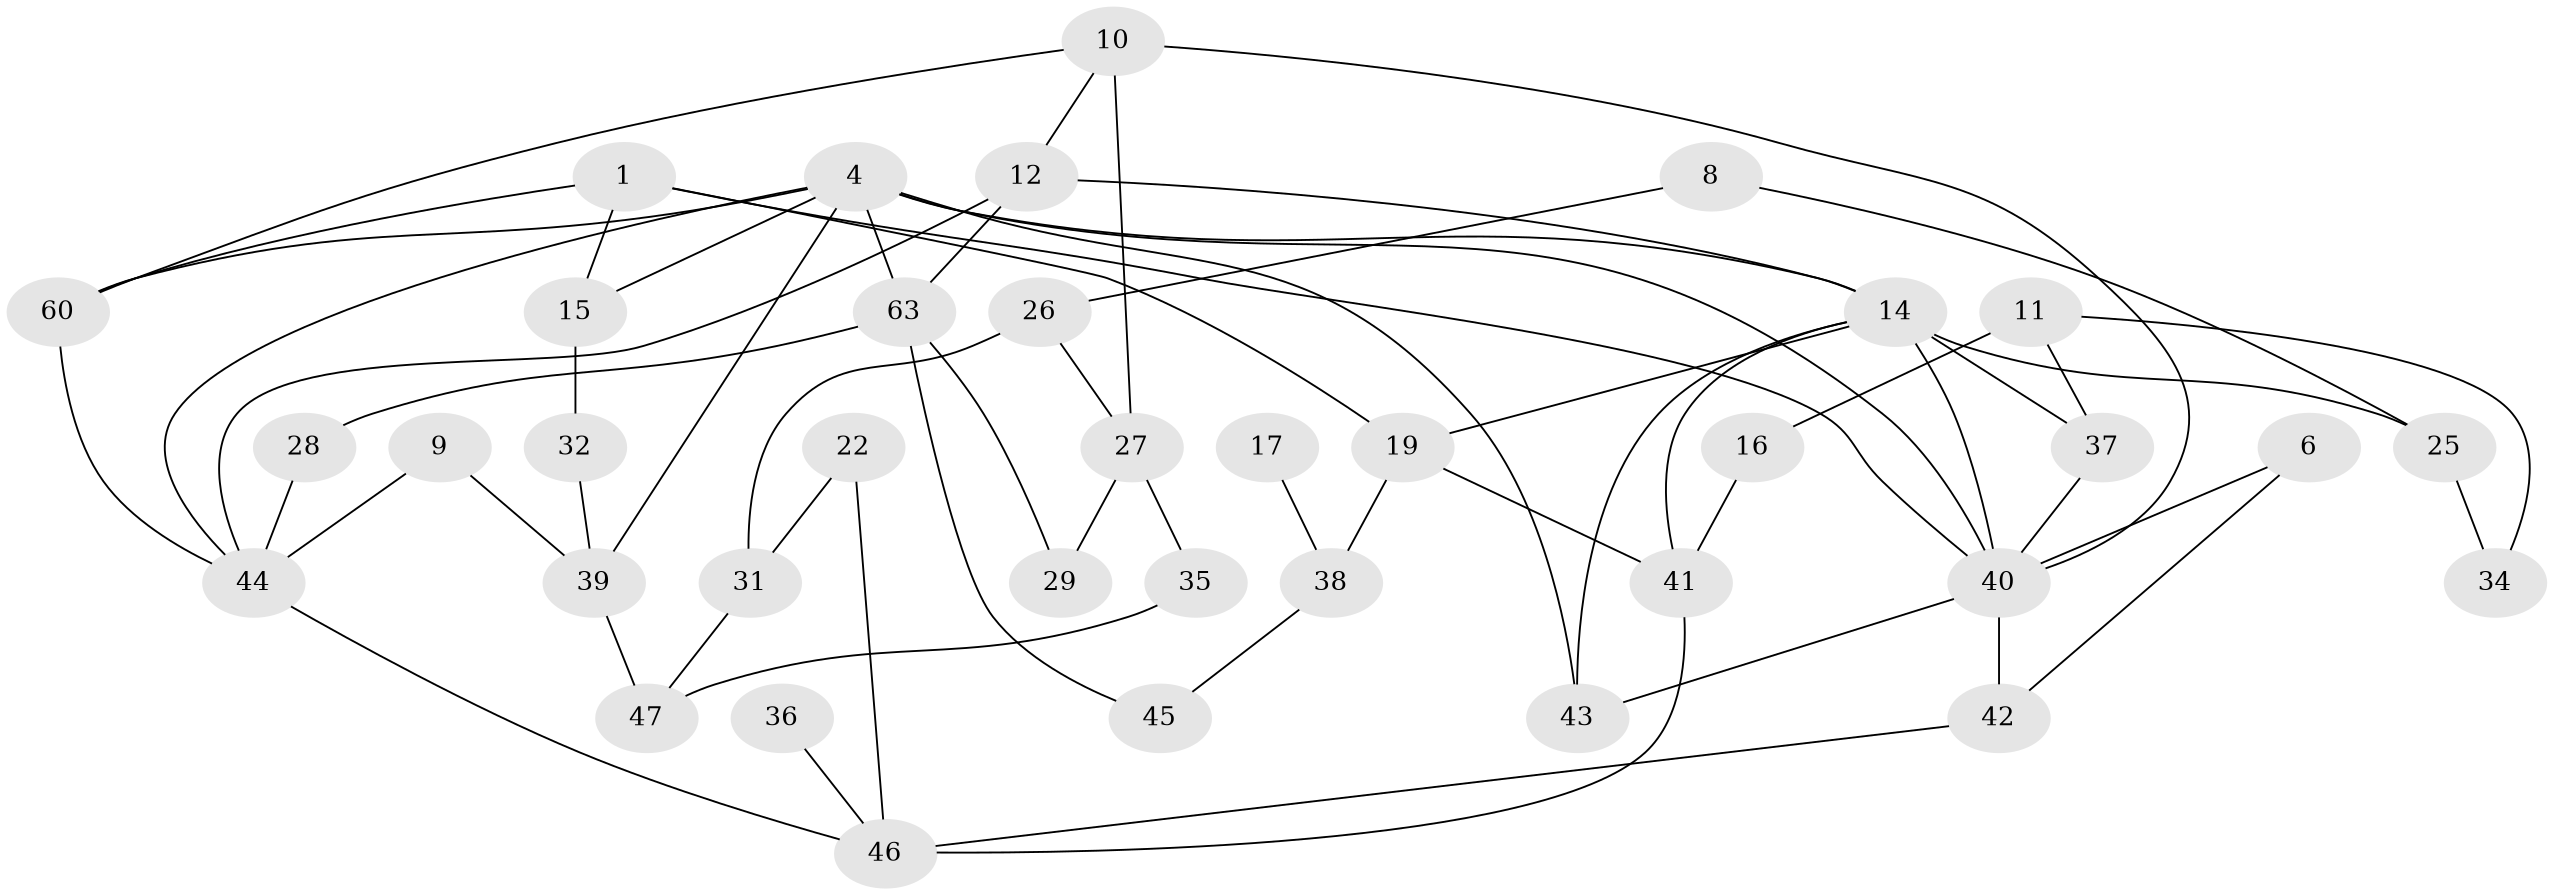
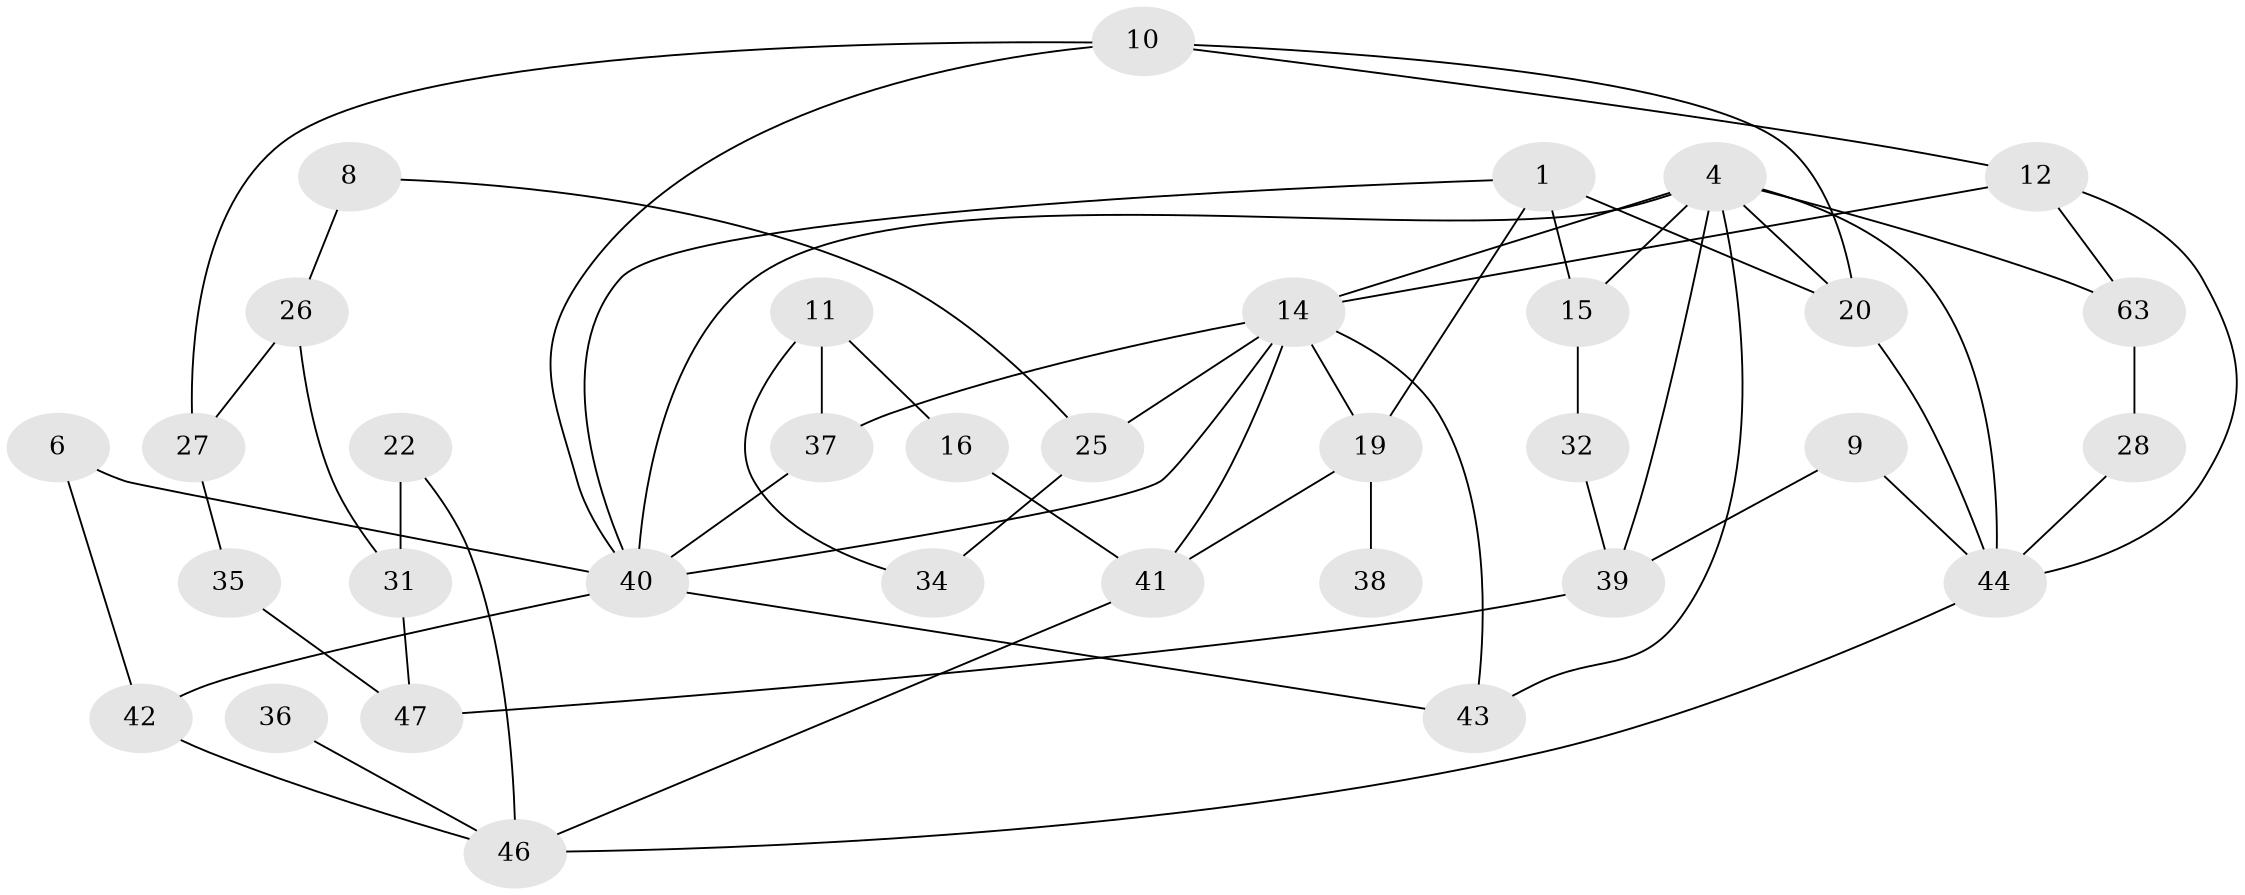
node "60": label "60" -> "20"
node "17": removed
node "29": removed
node "45": removed
